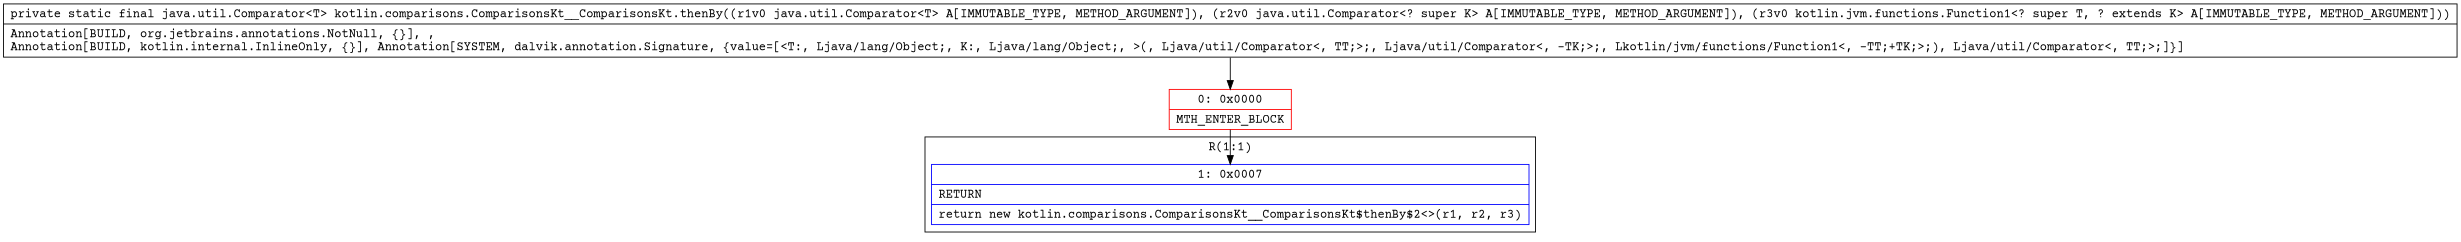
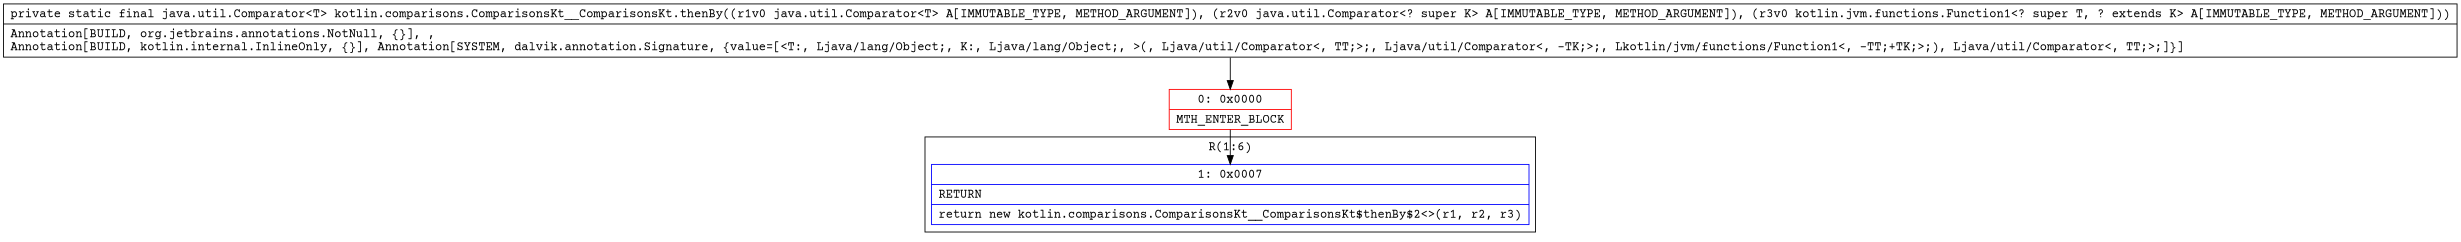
cluster "R(1:1)": label "R(1:1)" -> "R(1:6)"
